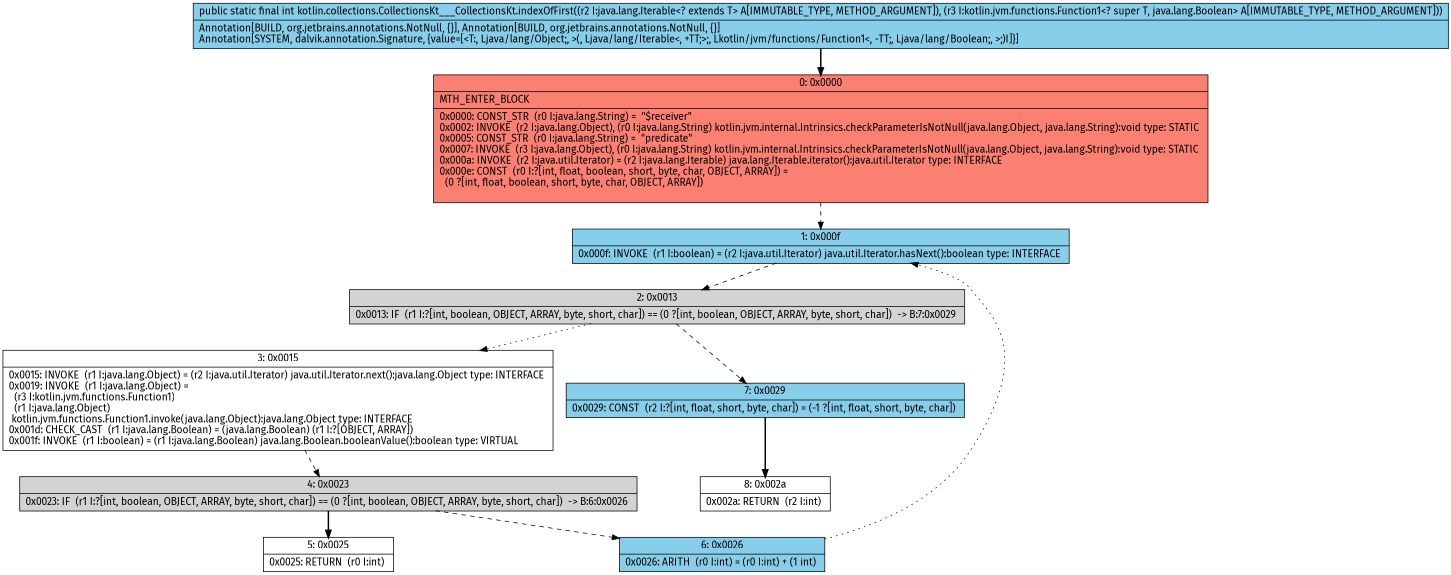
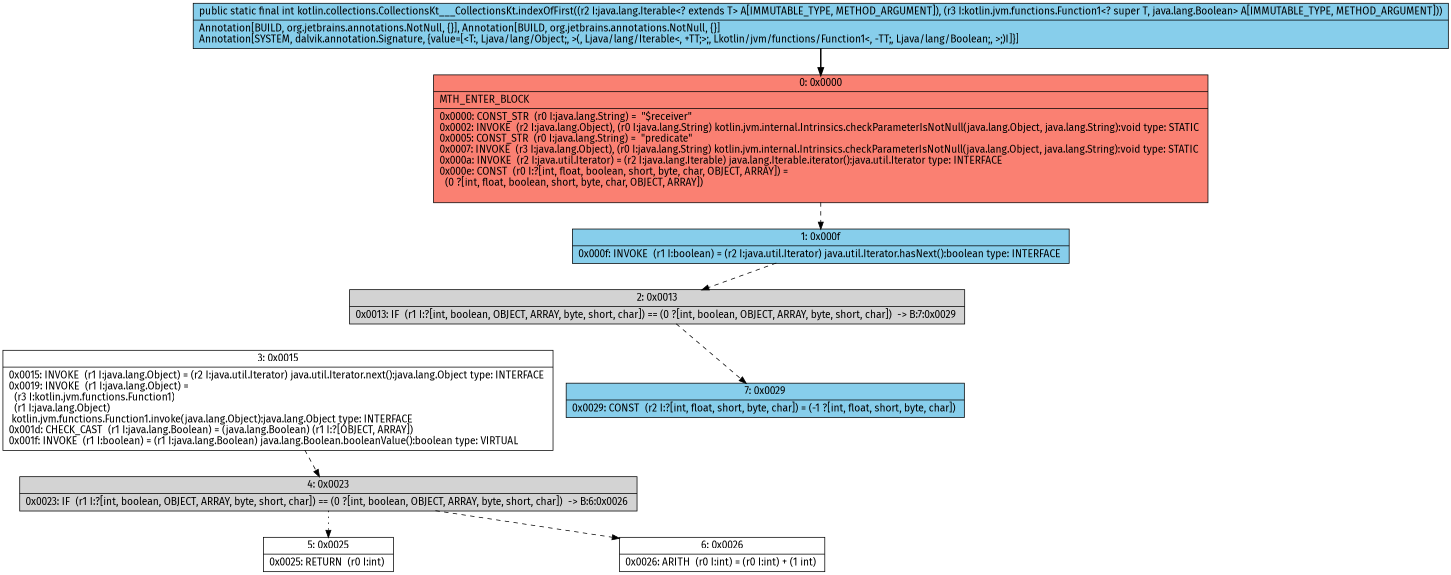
edge "2: 0x0013" -> "3: 0x0015": removed
edge "6: 0x0026" -> "1: 0x000f": removed
node "8: 0x002a": removed
edge "4: 0x0023" -> "5: 0x0025": style bold -> dotted
node "6: 0x0026": fillcolor skyblue -> white
